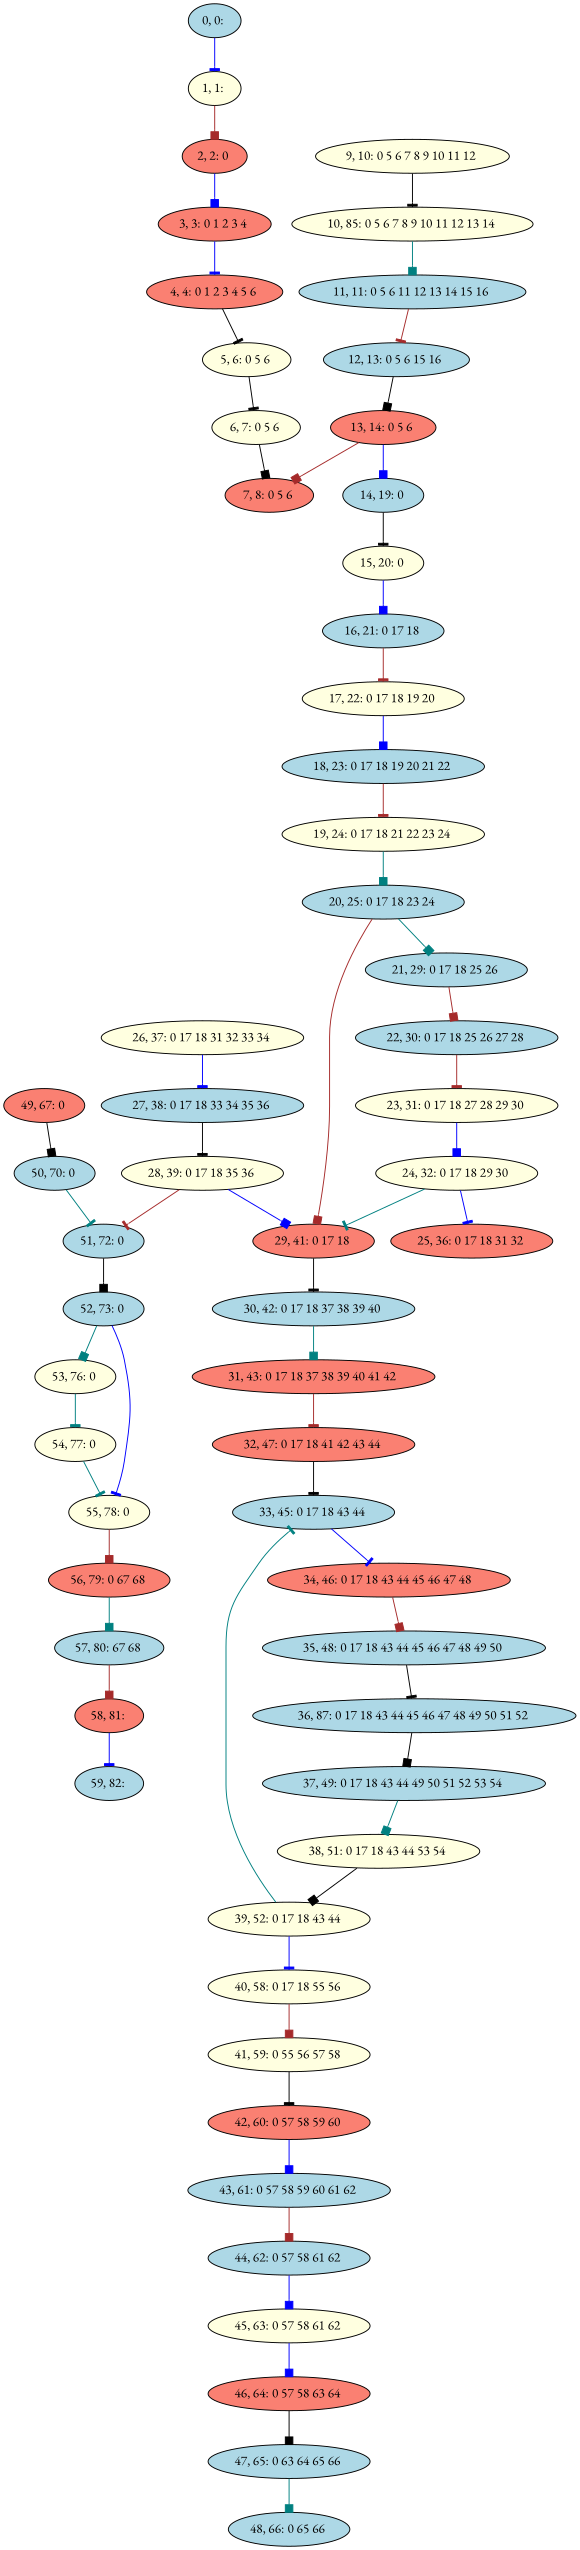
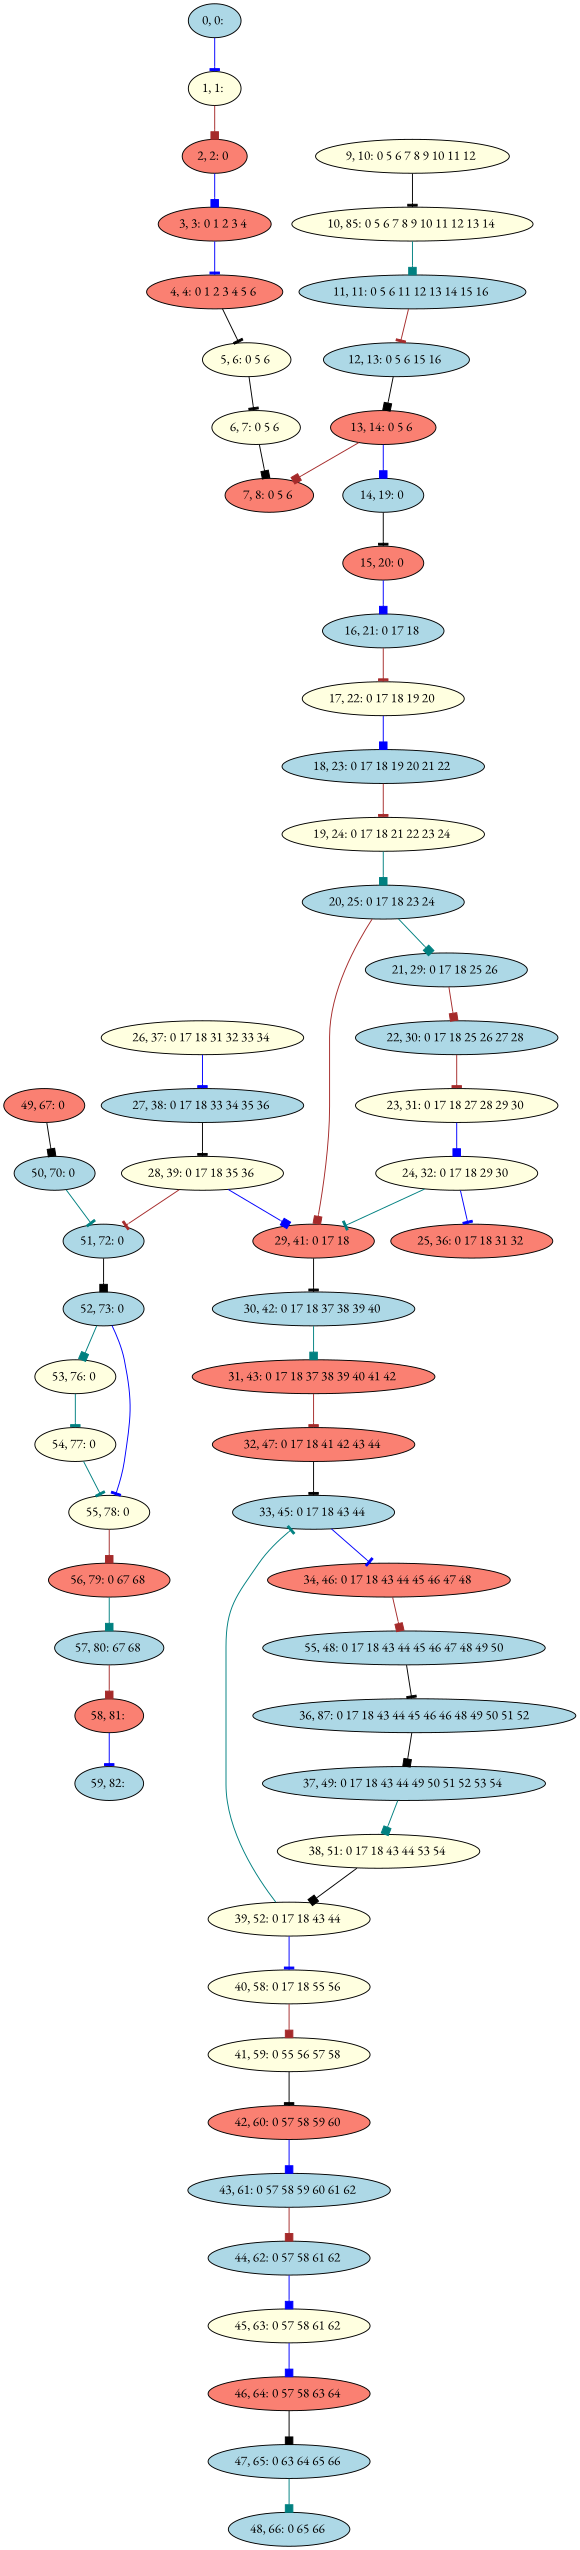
node "15, 20: 0": fillcolor lightyellow -> salmon
node "35, 48: 0 17 18 43 44 45 46 47 48 49 50": label "35, 48: 0 17 18 43 44 45 46 47 48 49 50" -> "55, 48: 0 17 18 43 44 45 46 47 48 49 50"
node "36, 87: 0 17 18 43 44 45 46 47 48 49 50 51 52": label "36, 87: 0 17 18 43 44 45 46 47 48 49 50 51 52" -> "36, 87: 0 17 18 43 44 45 46 46 48 49 50 51 52"
